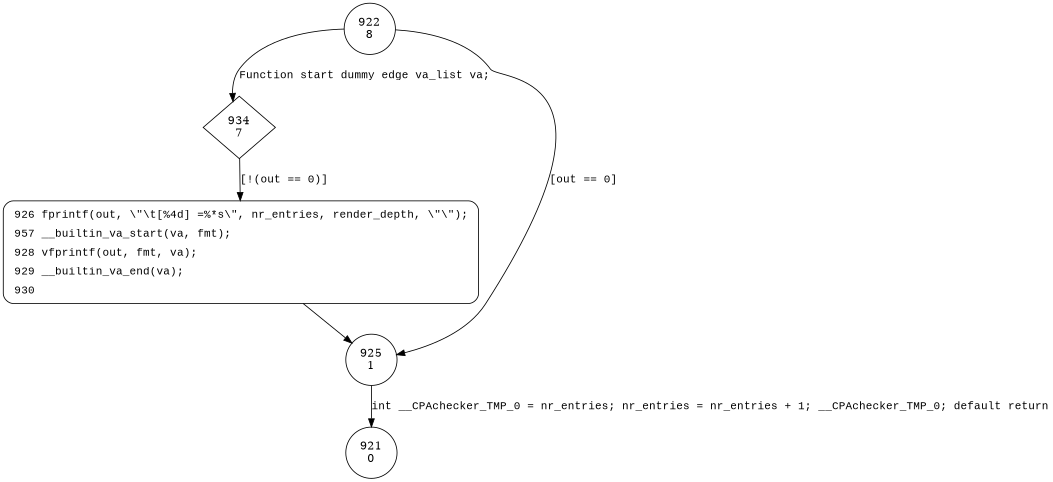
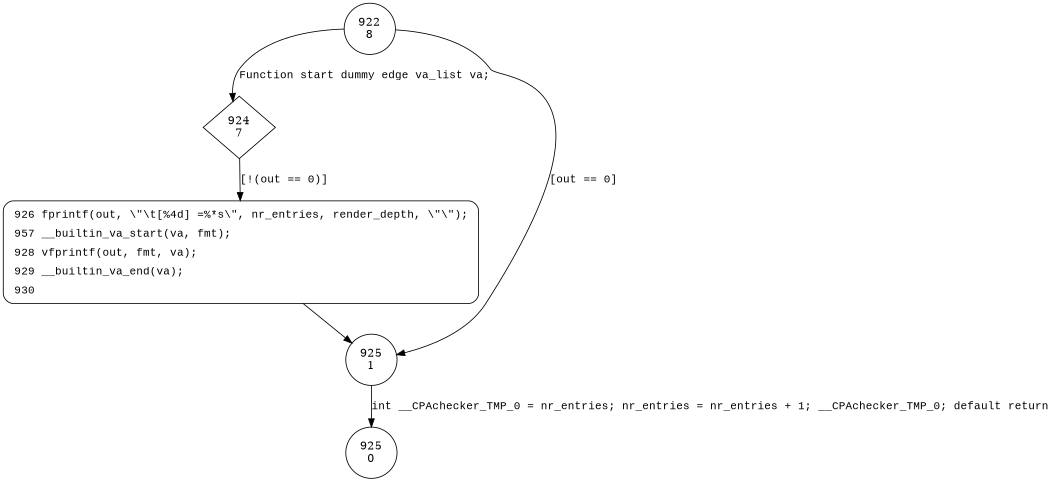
node "934 7": label "934 7" -> "924 7"
node "921 0": label "921 0" -> "925 0"
